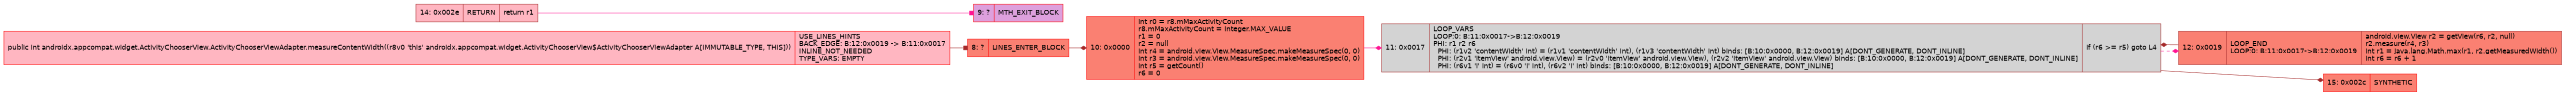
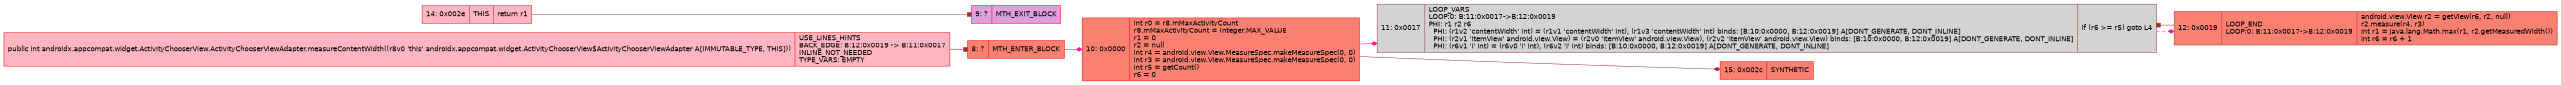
node "14: 0x002e": text "RETURN" -> "THIS"
edge "14: 0x002e" -> "9: ?": color deeppink -> brown
edge "12: 0x0019" -> "11: 0x0017": arrowhead diamond -> box
node "8: ?": text "LINES_ENTER_BLOCK" -> "MTH_ENTER_BLOCK"
edge "8: ?" -> "10: 0x0000": color brown -> deeppink
edge "11: 0x0017" -> "15: 0x002c": now "10: 0x0000" -> "15: 0x002c"
